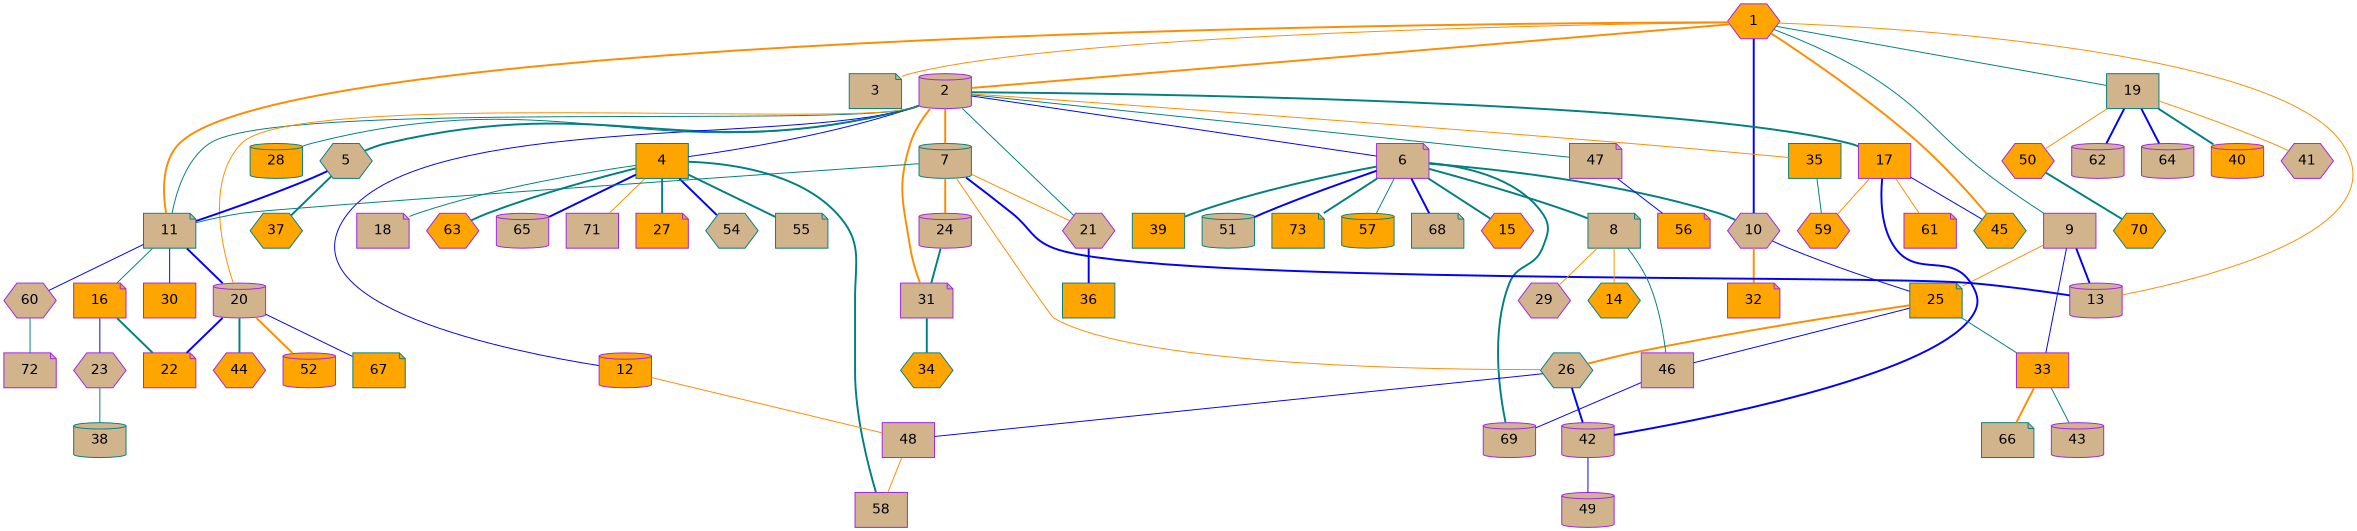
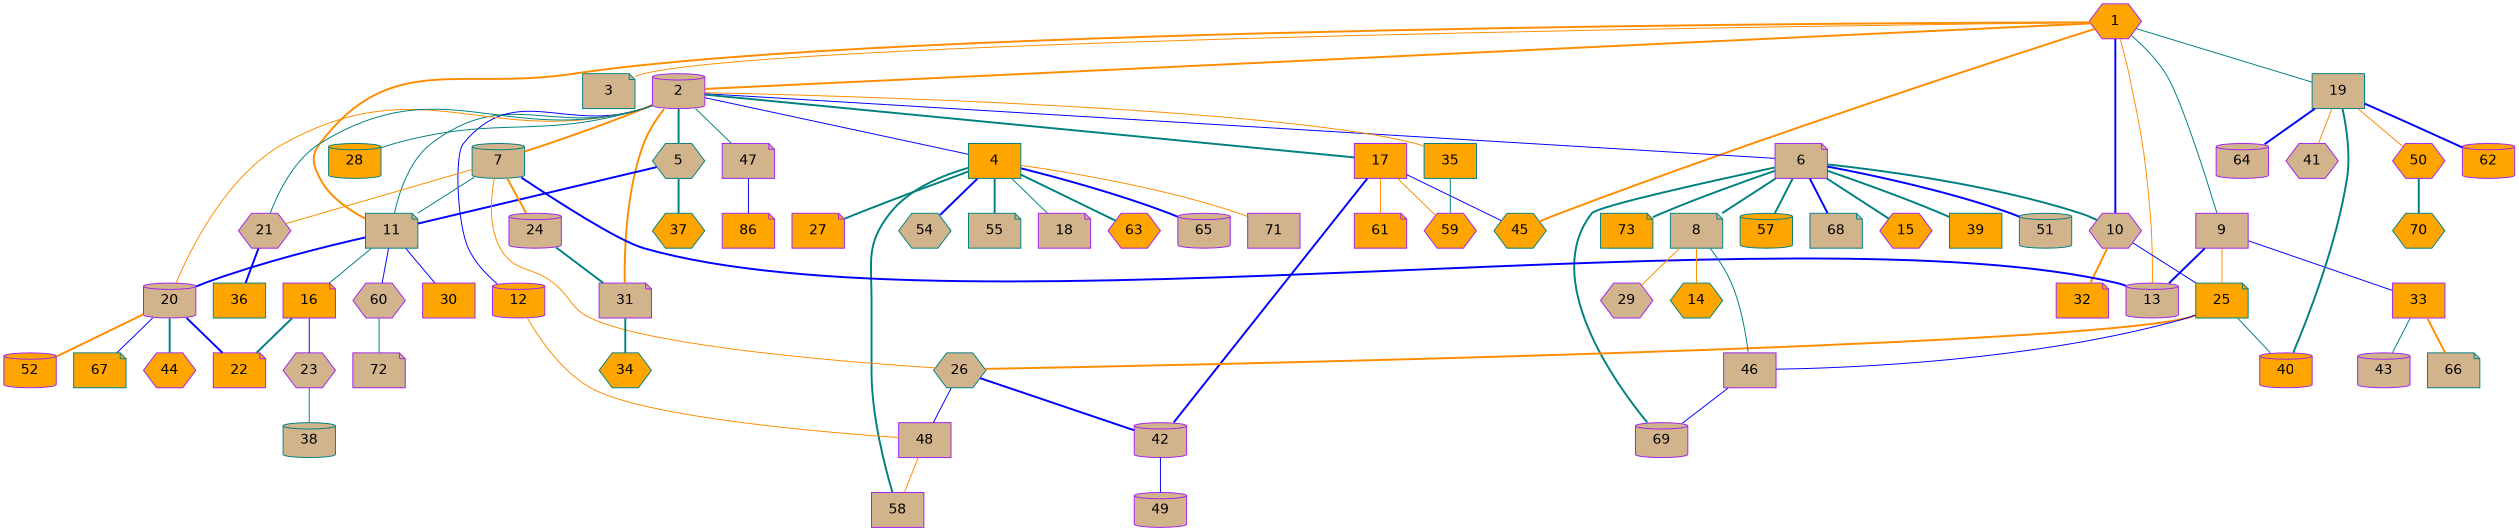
node "62": fillcolor tan -> orange
edge "6" -- "57": style solid -> bold
node "56": label "56" -> "86"
edge "25" -- "33": now "25" -- "40"
